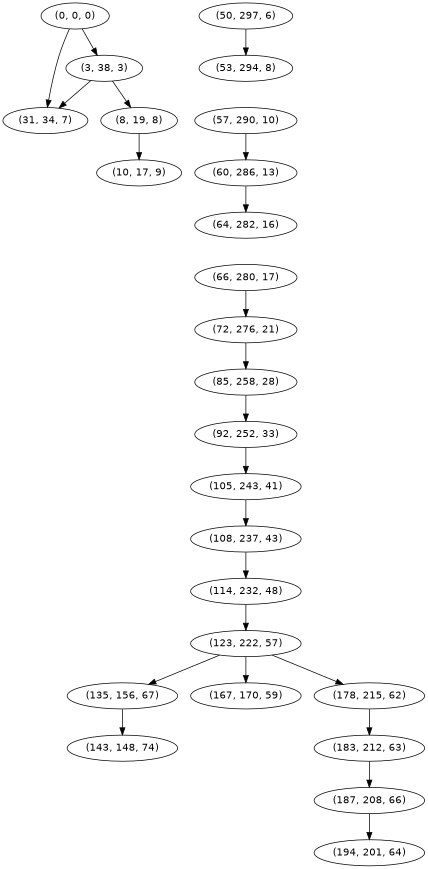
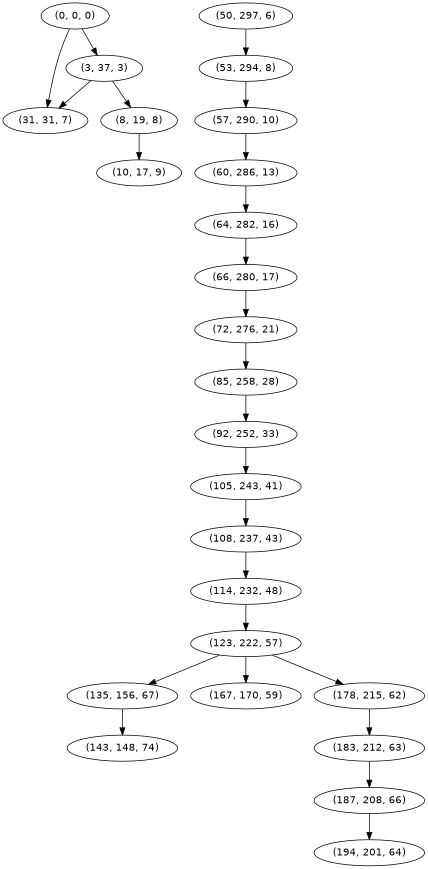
node "(3, 38, 3)": label "(3, 38, 3)" -> "(3, 37, 3)"
edge "(53, 294, 8)" -> "(57, 290, 10)": added
node "(31, 34, 7)": label "(31, 34, 7)" -> "(31, 31, 7)"
edge "(64, 282, 16)" -> "(66, 280, 17)": added
